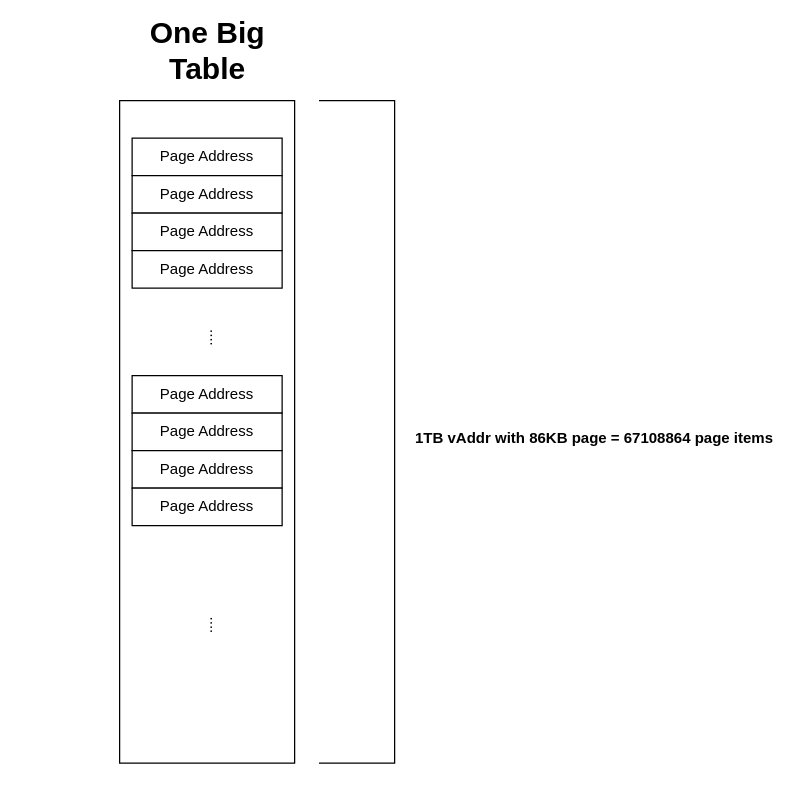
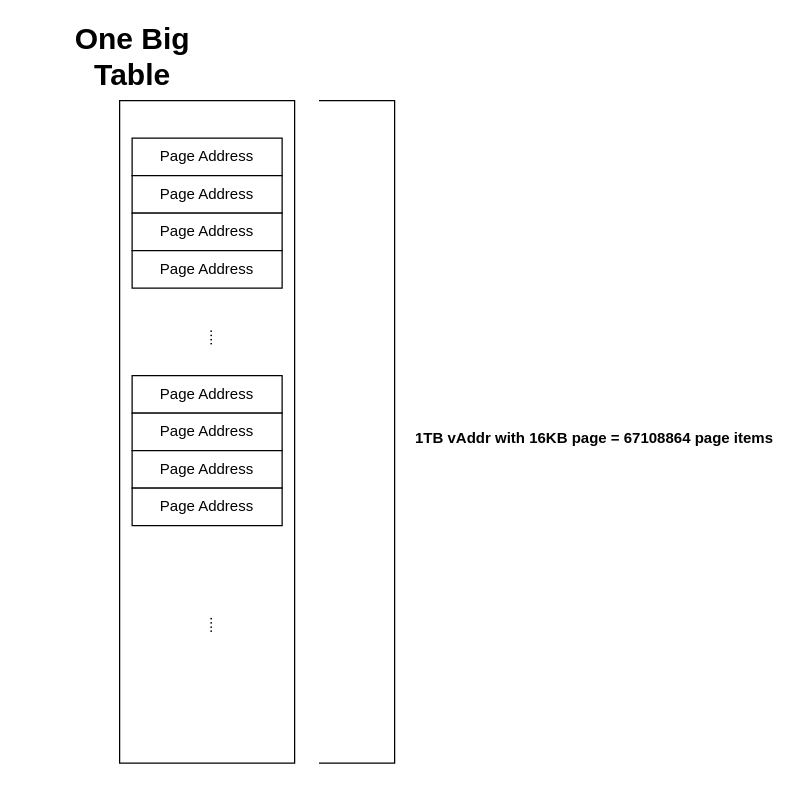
node "One Big Table": moved (207, 51) -> (132, 57)
node "1TB vAddr with 86KB page = 67108864 page items": label "1TB vAddr with 86KB page = 67108864 page items" -> "1TB vAddr with 16KB page = 67108864 page items"
